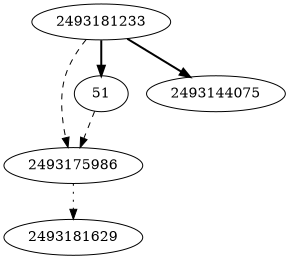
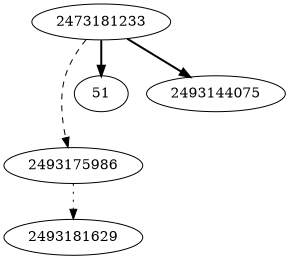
node "2493181233": label "2493181233" -> "2473181233"
edge "51" -> "2493175986": removed
